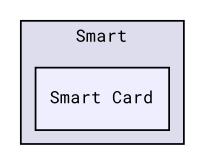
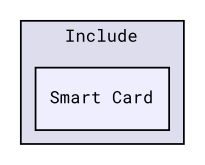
cluster "Smart": label "Smart" -> "Include"
